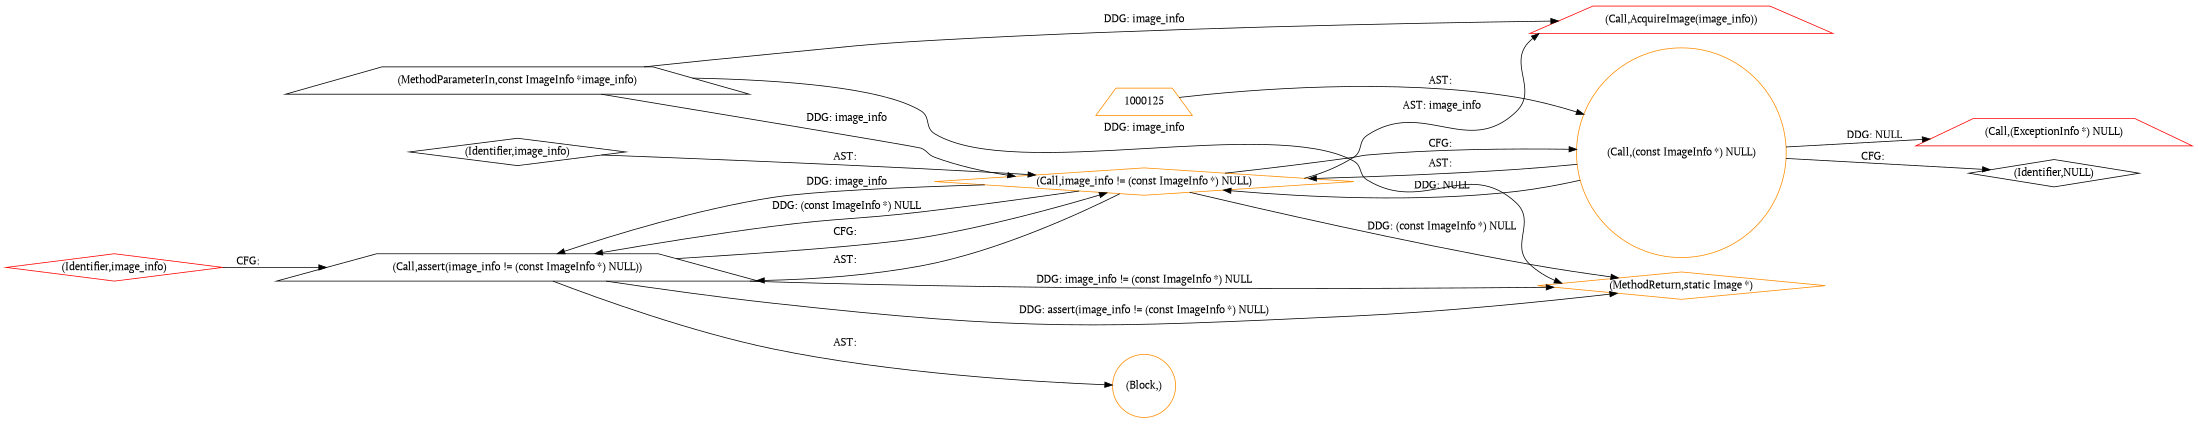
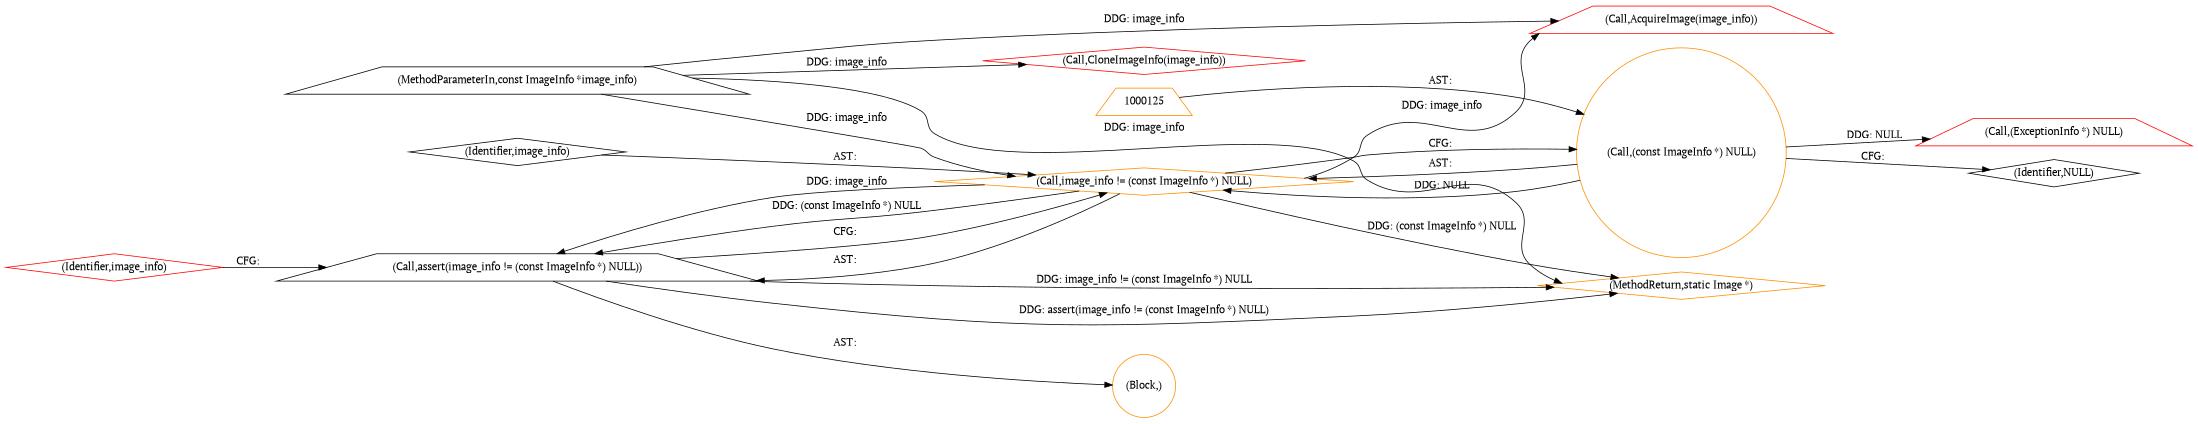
node "(Call,CloneImageInfo(image_info))": added
edge "(Call,image_info != (const ImageInfo *) NULL)" -> "(Call,AcquireImage(image_info))": label "AST: image_info" -> "DDG: image_info"
